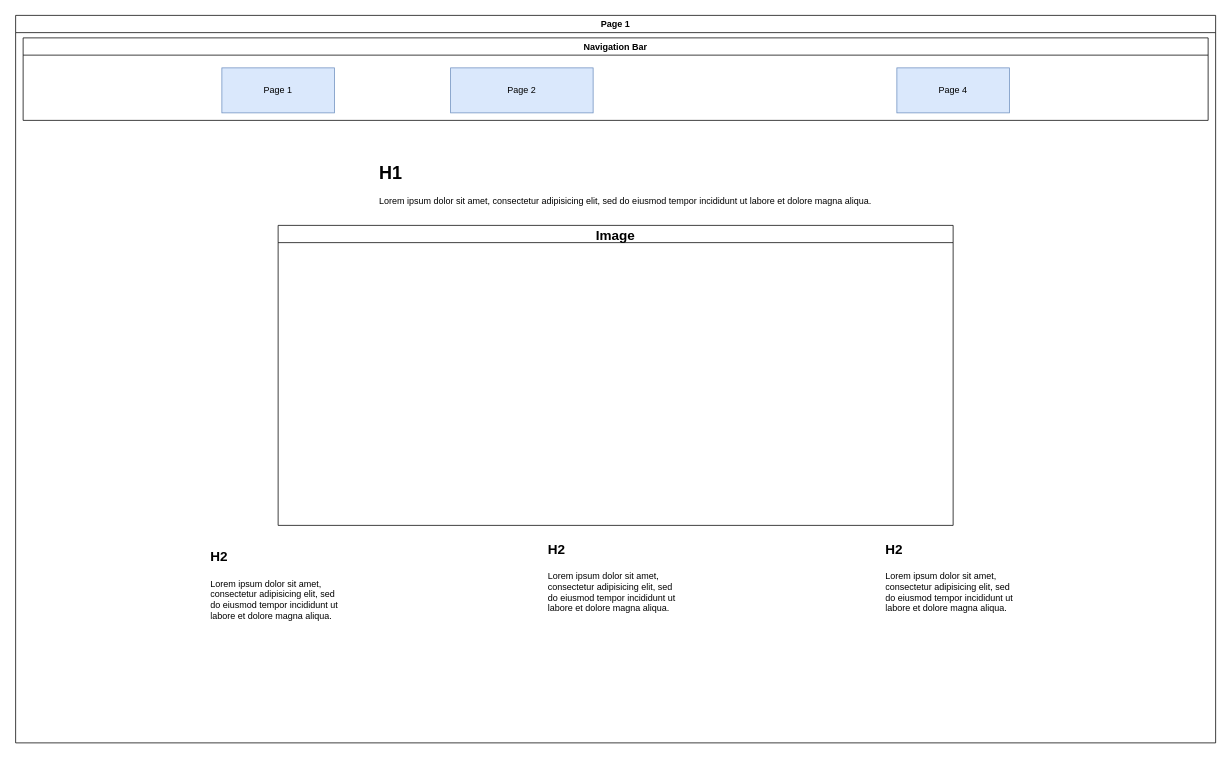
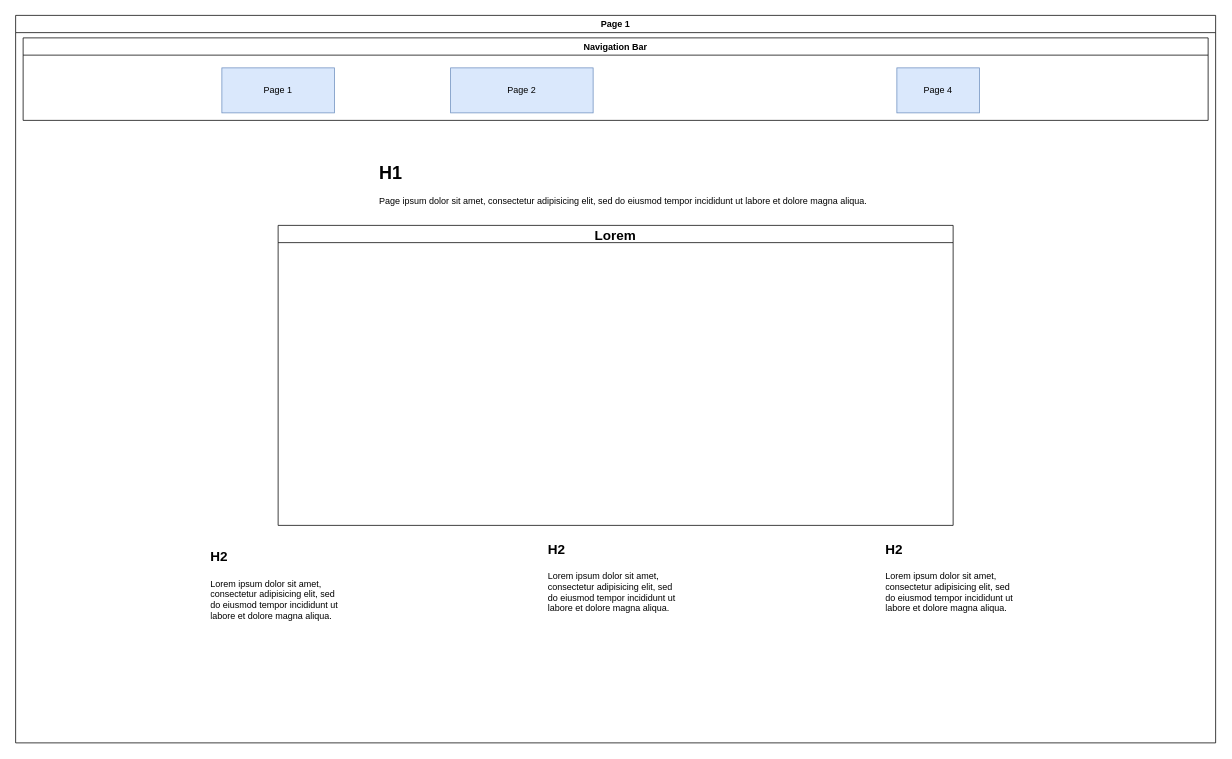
node "Page 4": size 113x45 -> 83x45
node "H1Lorem ipsum dolor sit amet, consectetur adipisicing elit, sed do eiusmod tempor incididunt ut labore et dolore magna aliqua.": label "H1Lorem ipsum dolor sit amet, consectetur adipisicing elit, sed do eiusmod tempor incididunt ut labore et dolore magna aliqua." -> "H1Page ipsum dolor sit amet, consectetur adipisicing elit, sed do eiusmod tempor incididunt ut labore et dolore magna aliqua."
node "Image": label "Image" -> "Lorem"
